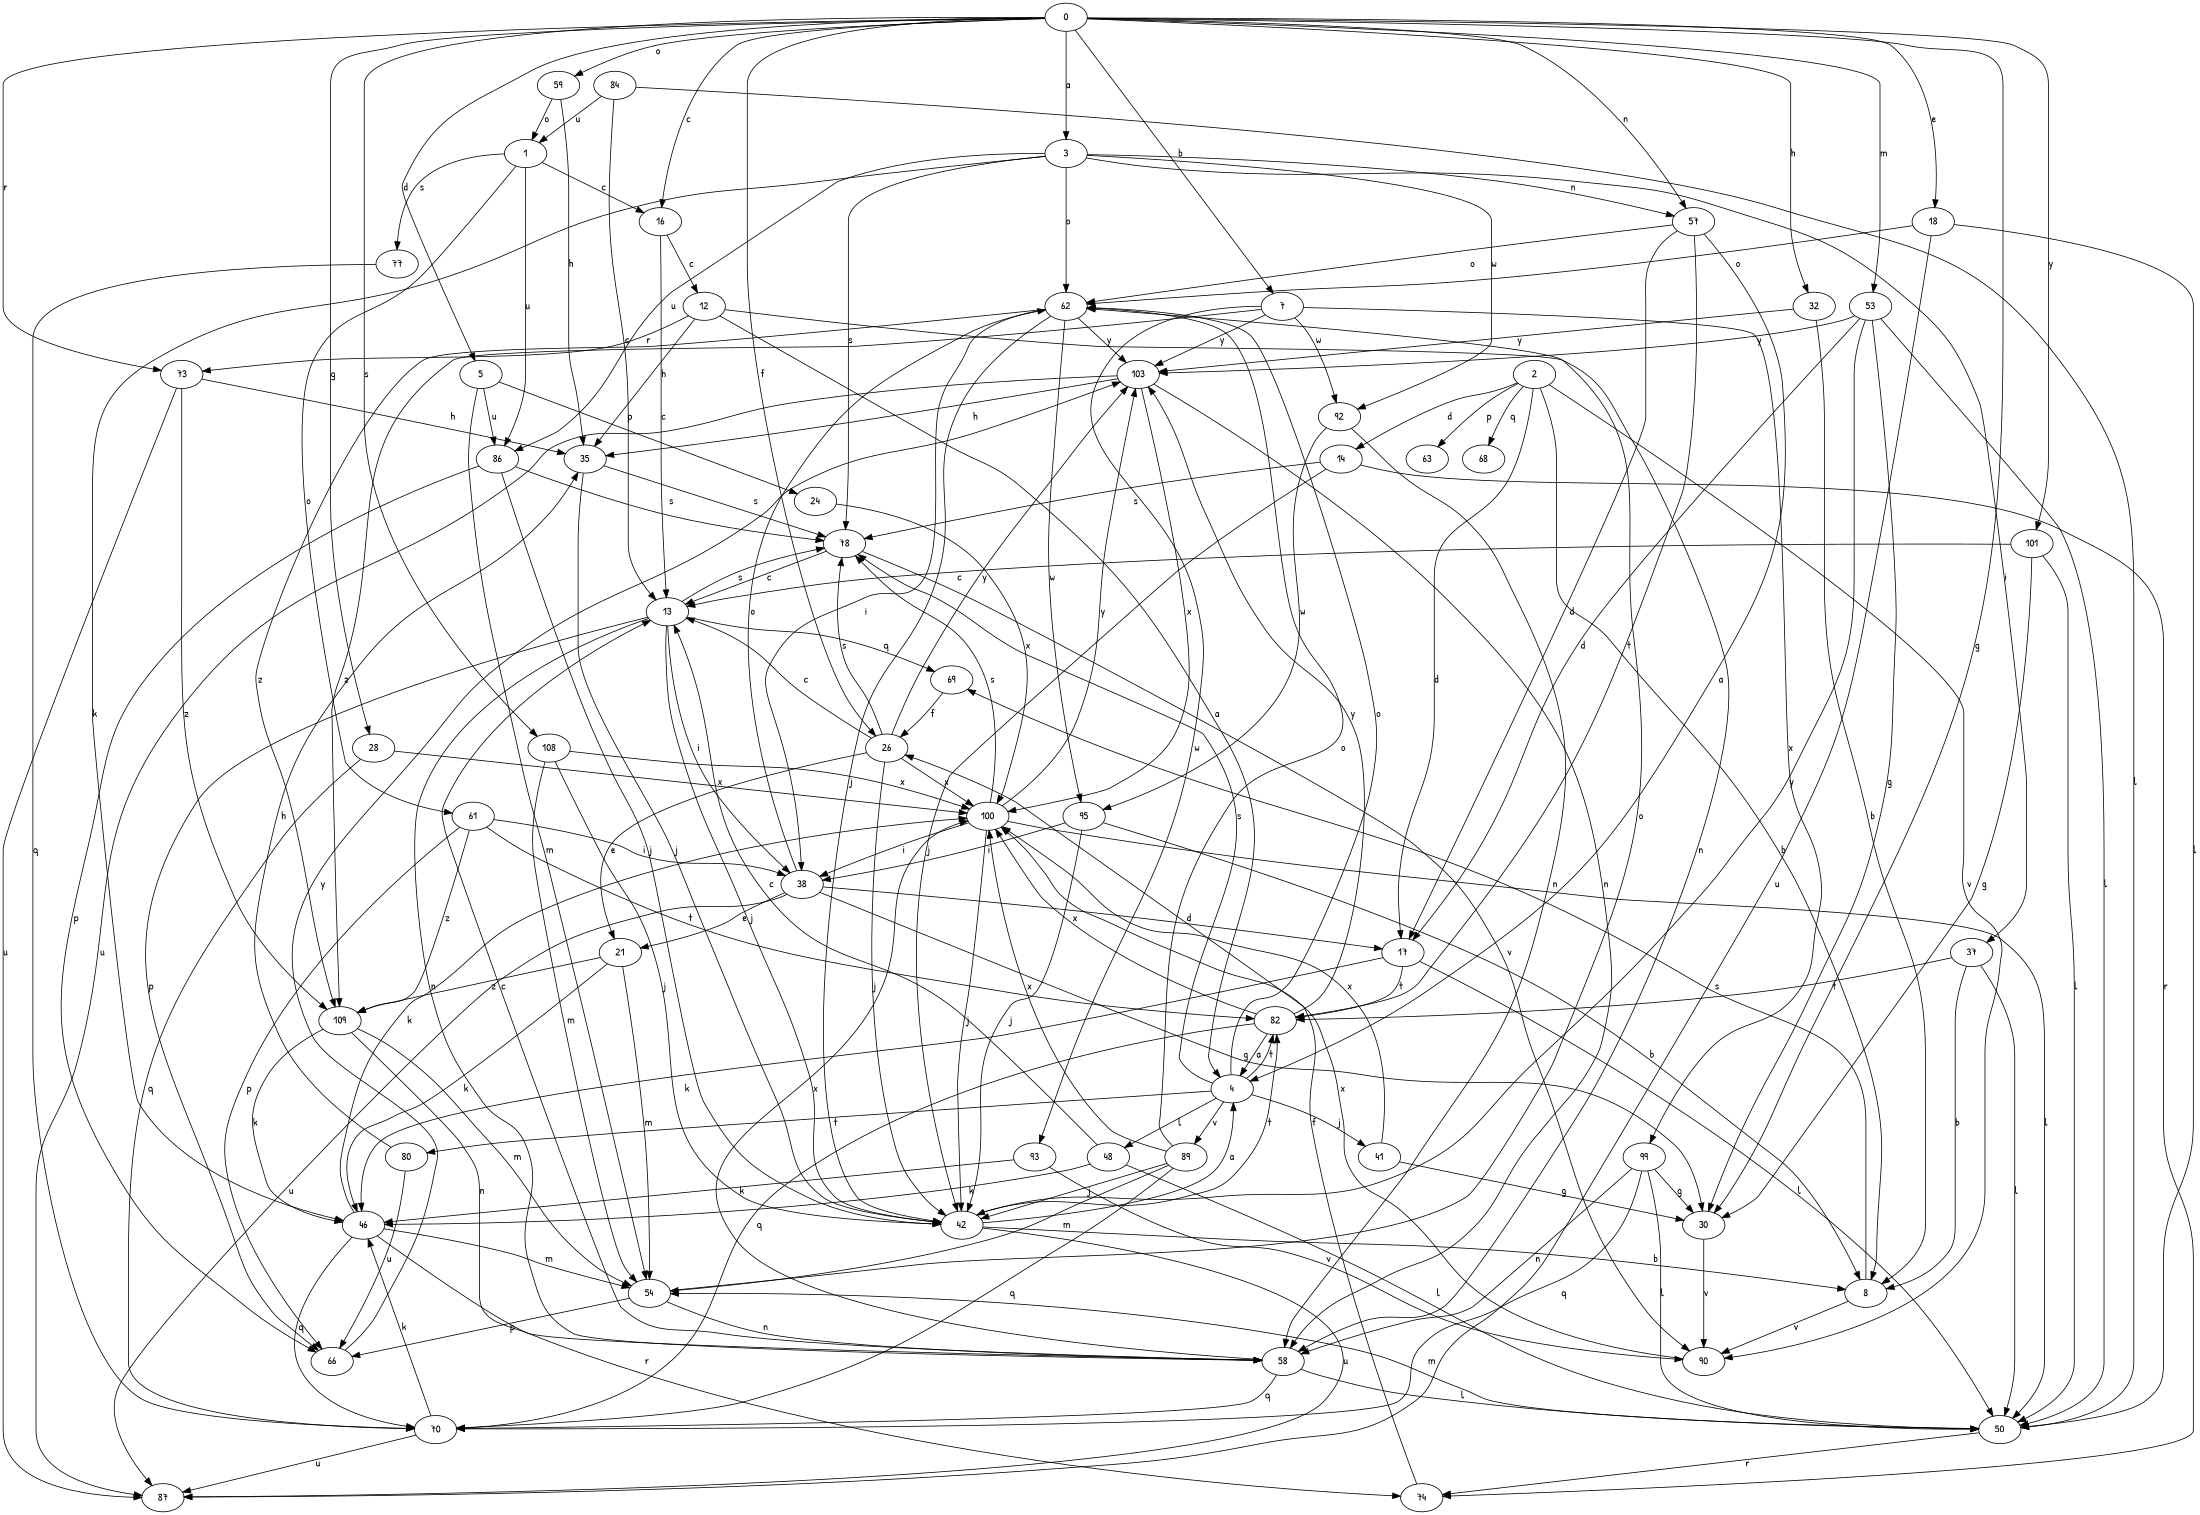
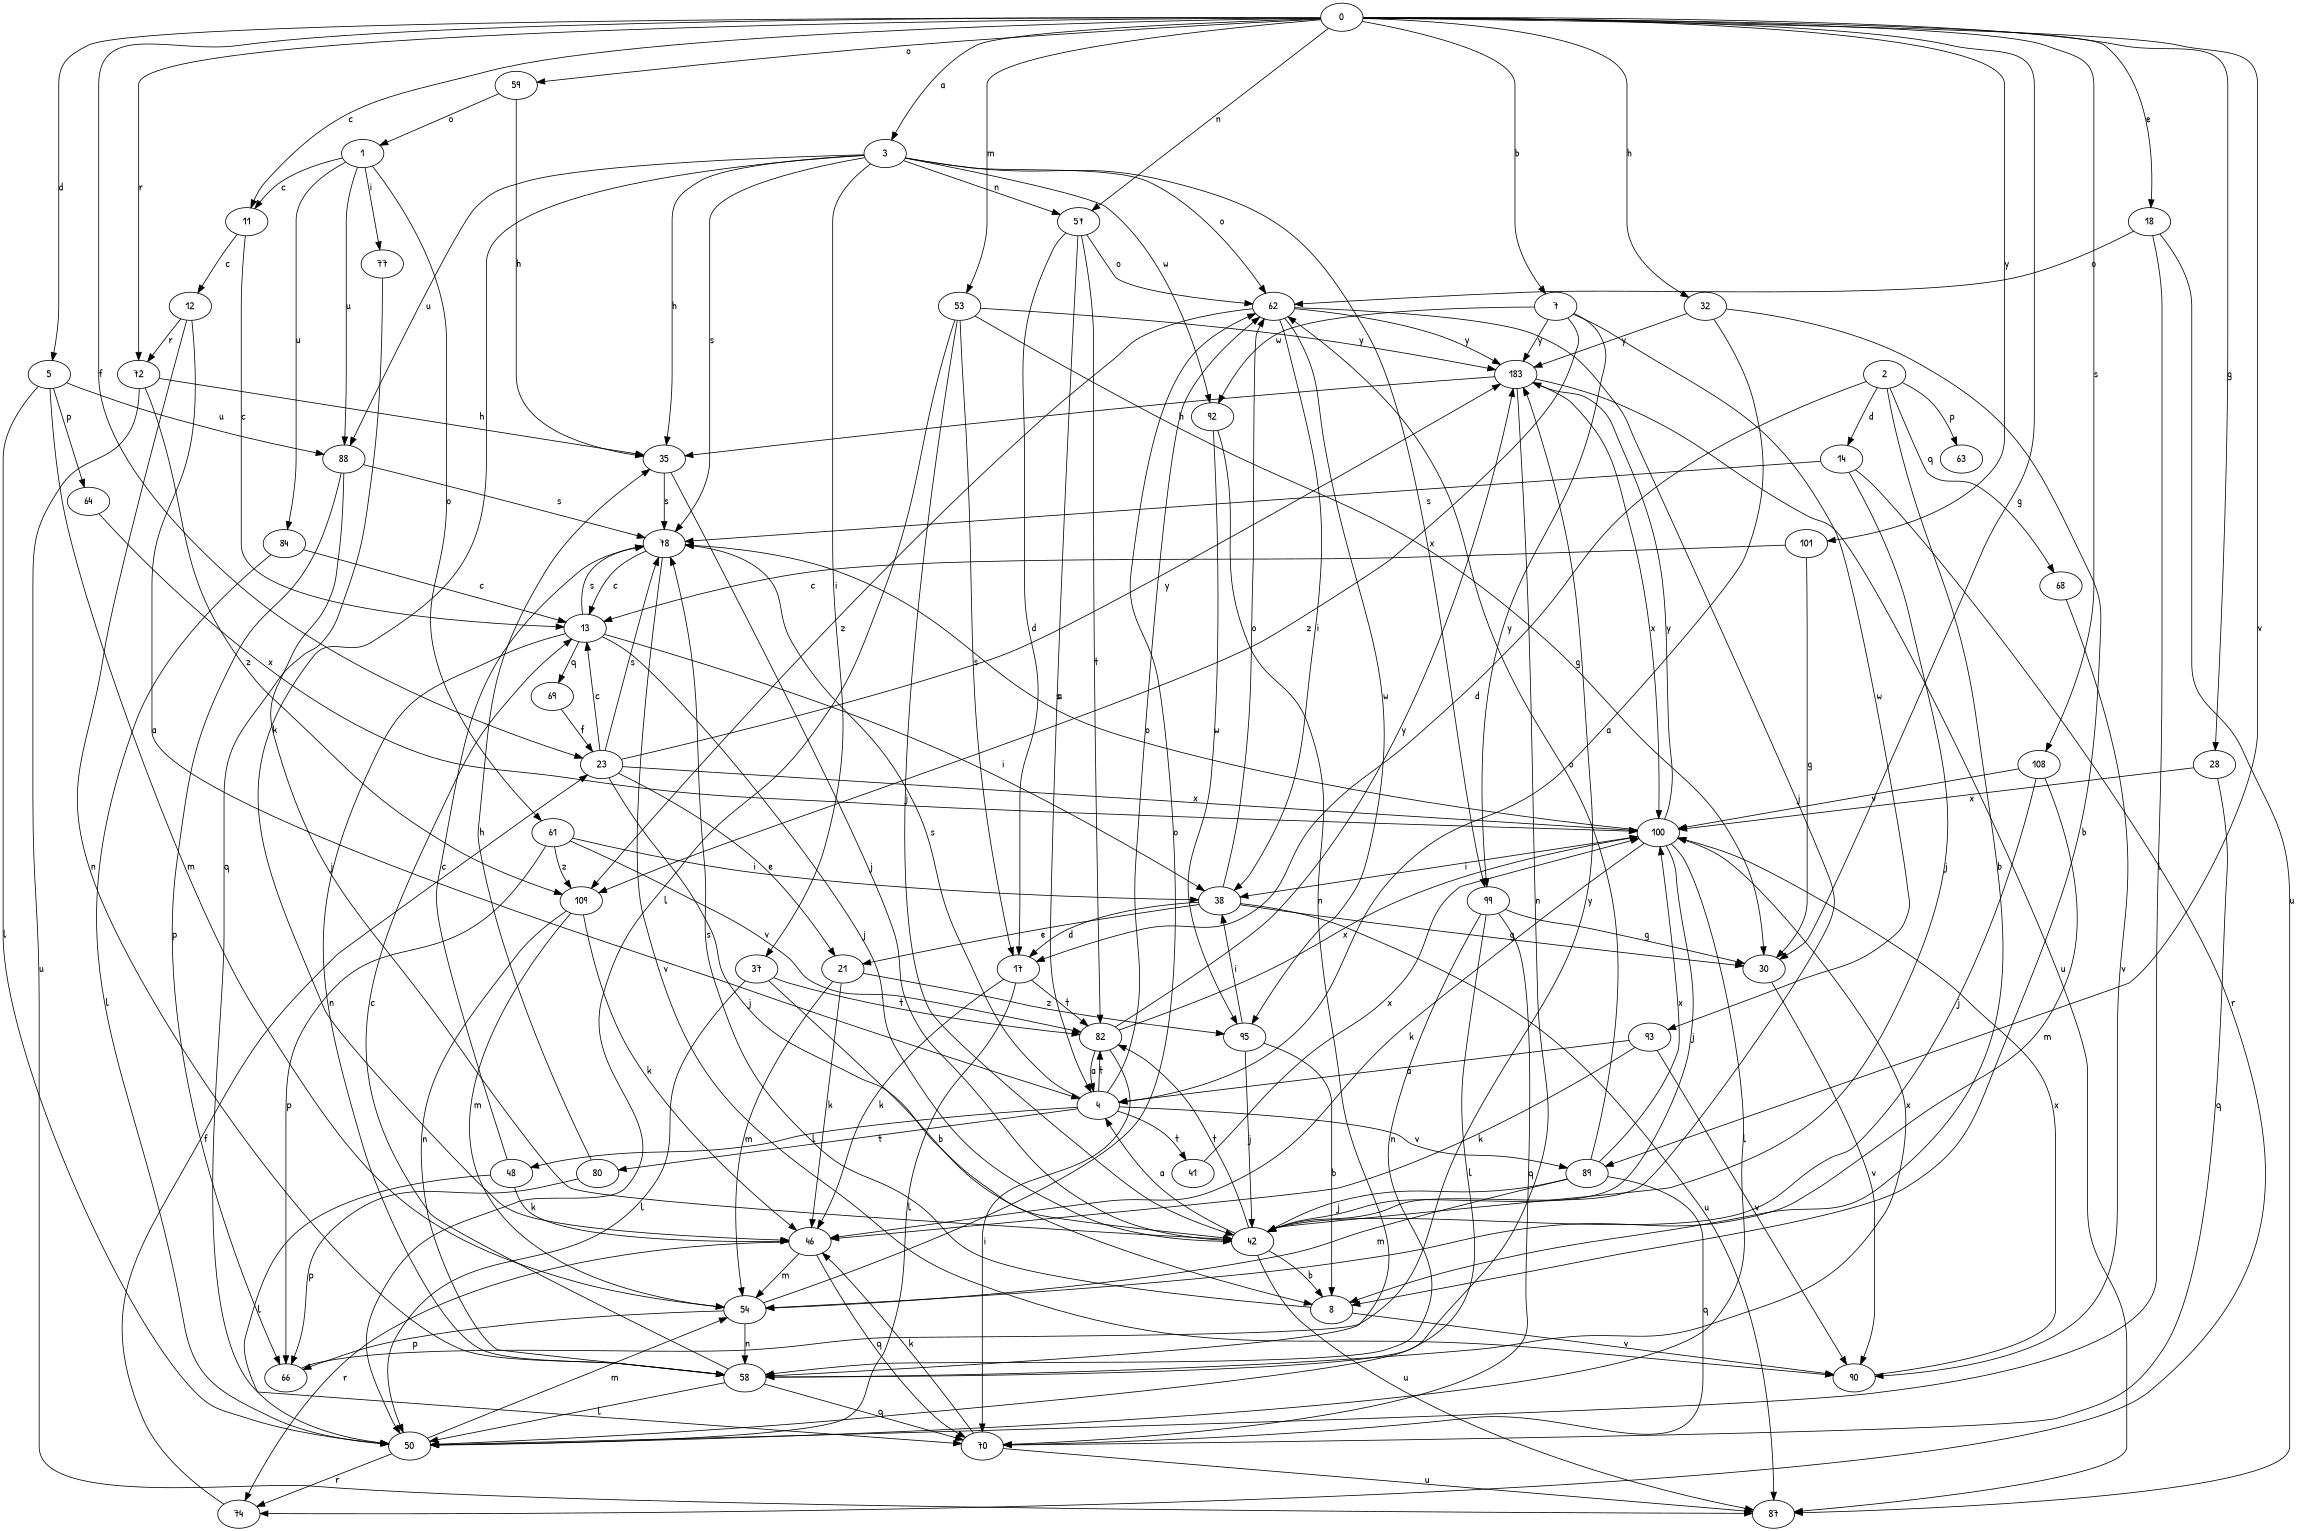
edge "84" -> "1": reversed
edge "1" -> "77": label "s" -> "i"
node "16": label "16" -> "11"
edge "3" -> "99": added, label "x"
edge "0" -> "89": added, label "v"
node "73": label "73" -> "72"
node "103": label "103" -> "183"
edge "12" -> "35": now "3" -> "35"
node "86": label "86" -> "88"
node "24": label "24" -> "64"
edge "53" -> "17": label "d" -> "s"
node "26": label "26" -> "23"
edge "7" -> "99": label "x" -> "y"
edge "108" -> "100": label "x" -> "v"
edge "53" -> "42": label "y" -> "j"
edge "32" -> "4": added, label "a"
edge "13" -> "66": removed, label "p"
edge "2" -> "90": now "68" -> "90"
edge "46" -> "100": reversed
edge "8" -> "69": now "8" -> "78"
edge "61" -> "82": label "t" -> "v"
edge "48" -> "13": now "48" -> "78"
edge "21" -> "109": now "21" -> "95"
edge "101" -> "50": now "5" -> "50"
edge "93" -> "4": added, label "a"
edge "4" -> "41": label "j" -> "t"
edge "41" -> "30": removed, label "g"
edge "82" -> "70": label "q" -> "i"
edge "80" -> "66": label "u" -> "p"
